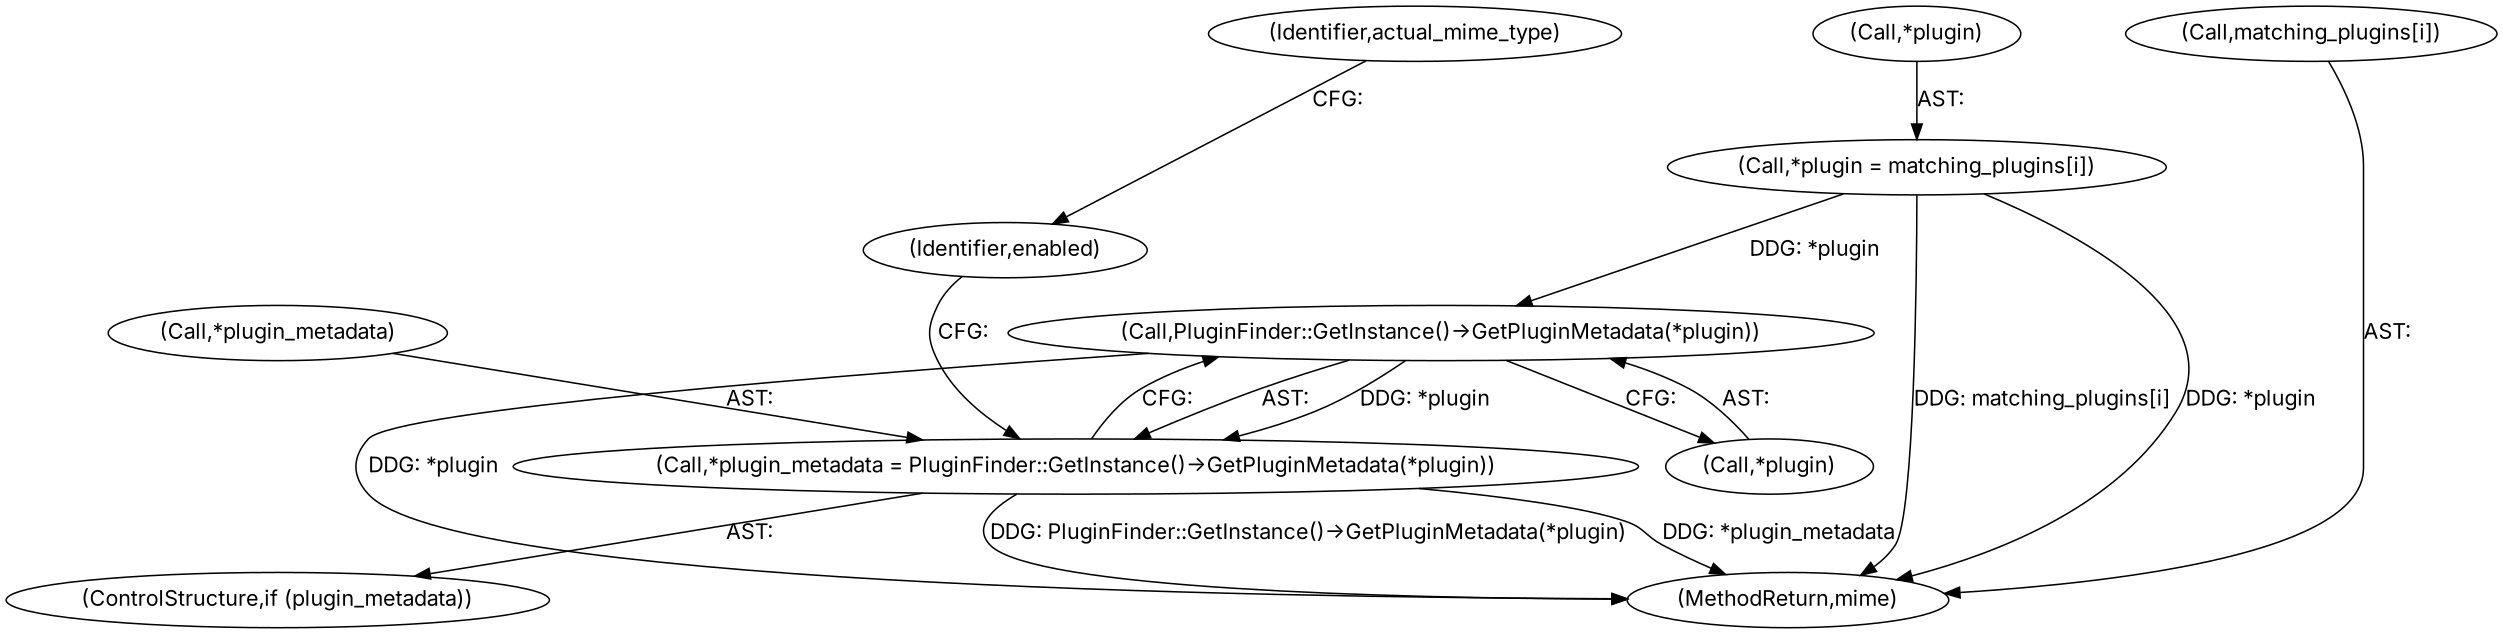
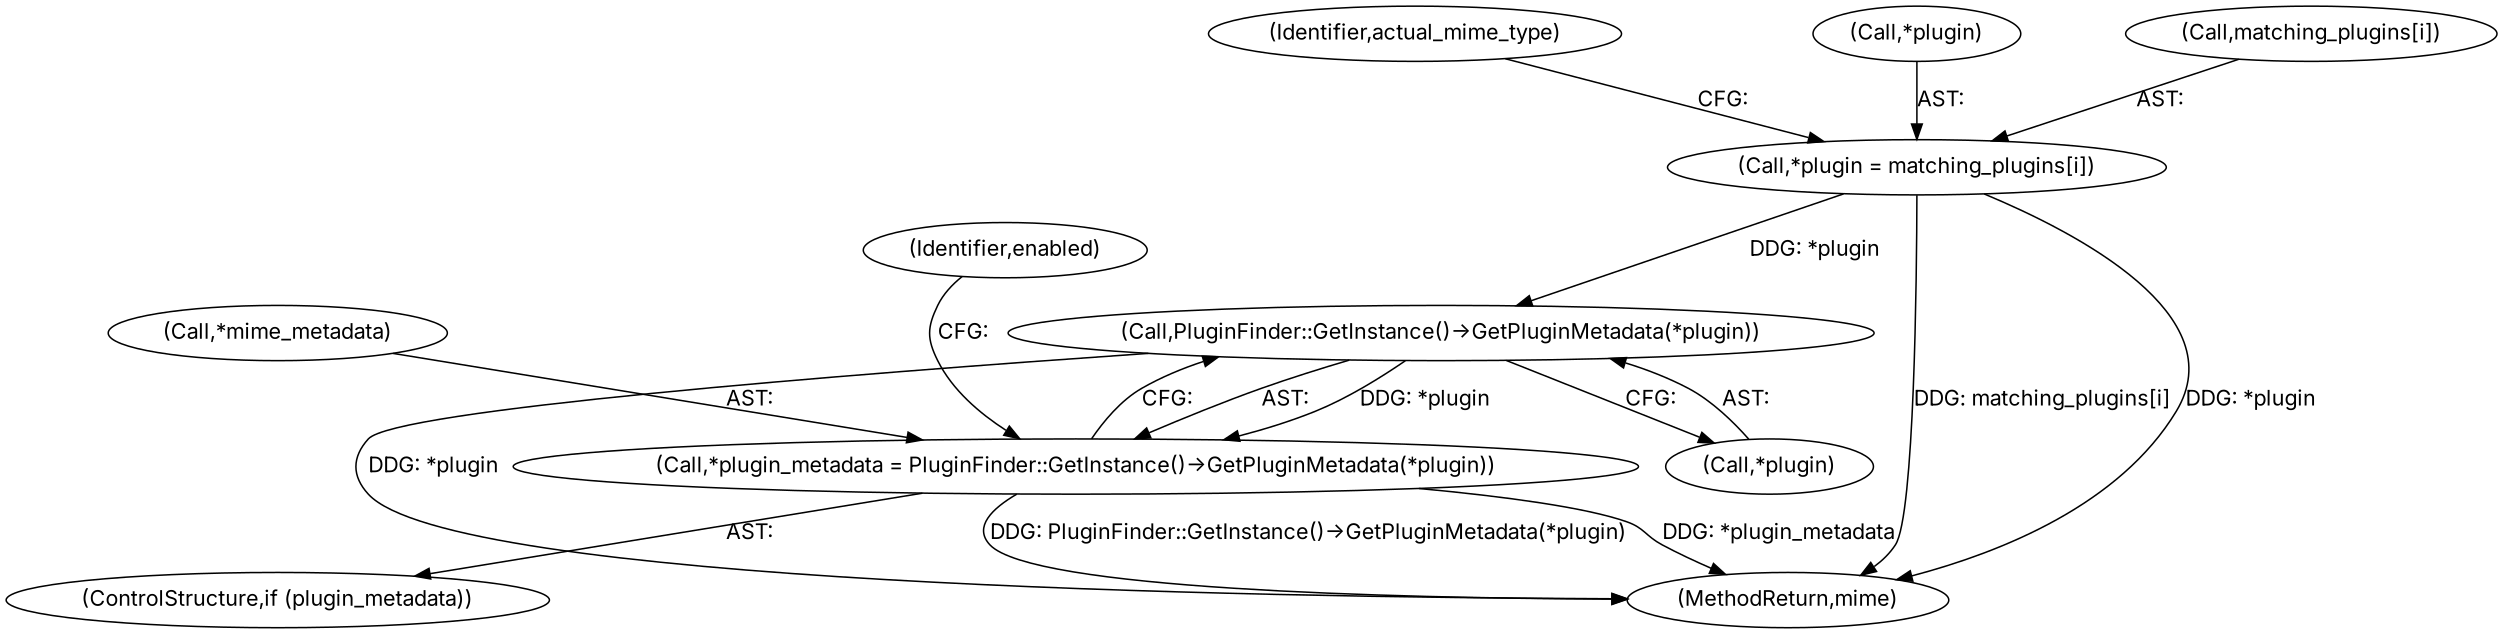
edge "(Identifier,actual_mime_type)" -> "(Identifier,enabled)": now "(Identifier,actual_mime_type)" -> "(Call,*plugin = matching_plugins[i])"
node "(Call,*plugin_metadata)": label "(Call,*plugin_metadata)" -> "(Call,*mime_metadata)"
edge "(Call,matching_plugins[i])" -> "(MethodReturn,mime)": now "(Call,matching_plugins[i])" -> "(Call,*plugin = matching_plugins[i])"
